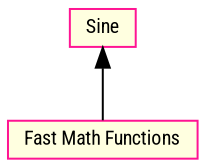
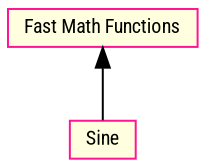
edge "Fast Math Functions" -> "Sine": reversed
